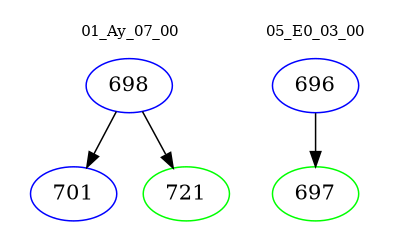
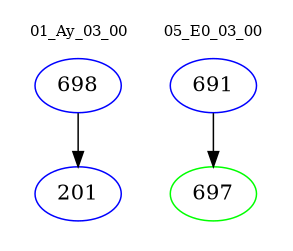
cluster "01_Ay_07_00": label "01_Ay_07_00" -> "01_Ay_03_00"
node "696": label "696" -> "691"
node "701": label "701" -> "201"
node "721": removed
